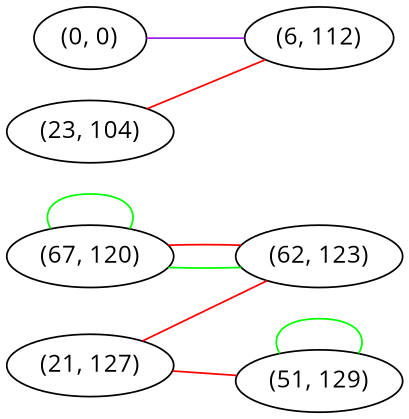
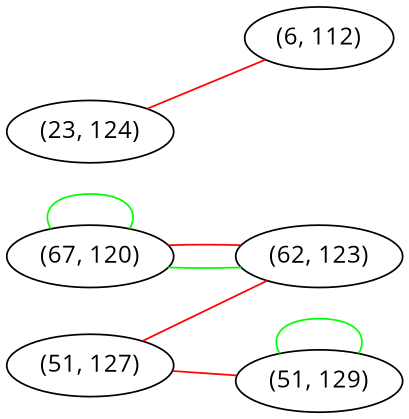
node "(0, 0)": removed
node "(23, 104)": label "(23, 104)" -> "(23, 124)"
node "(21, 127)": label "(21, 127)" -> "(51, 127)"
